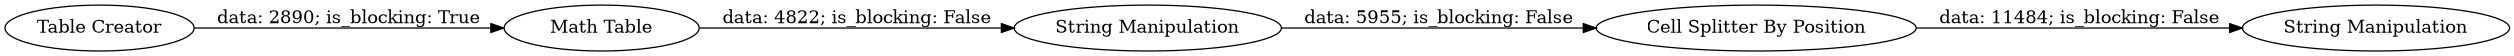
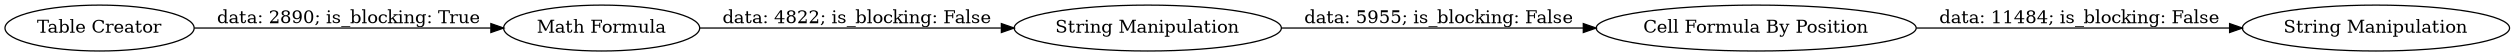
node "Math Table": label "Math Table" -> "Math Formula"
node "Cell Splitter By Position": label "Cell Splitter By Position" -> "Cell Formula By Position"
